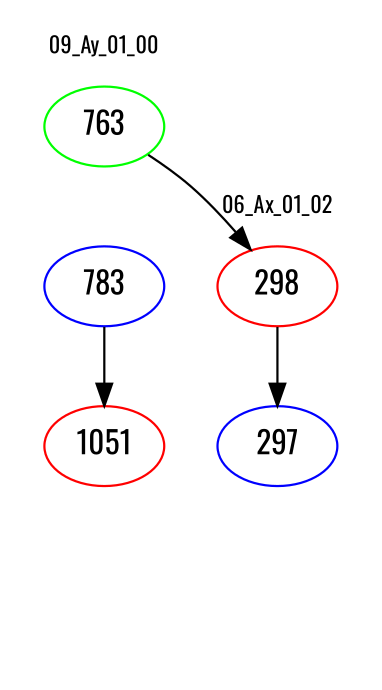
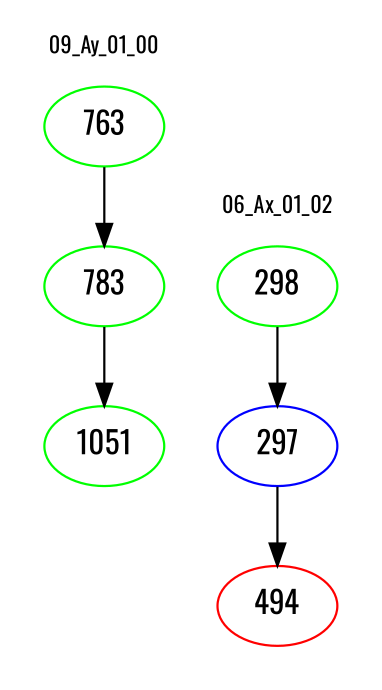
edge "763" -> "298": now "763" -> "783"
node "783": color blue -> green
node "298": color red -> green
node "1051": color red -> green
node "494": added
